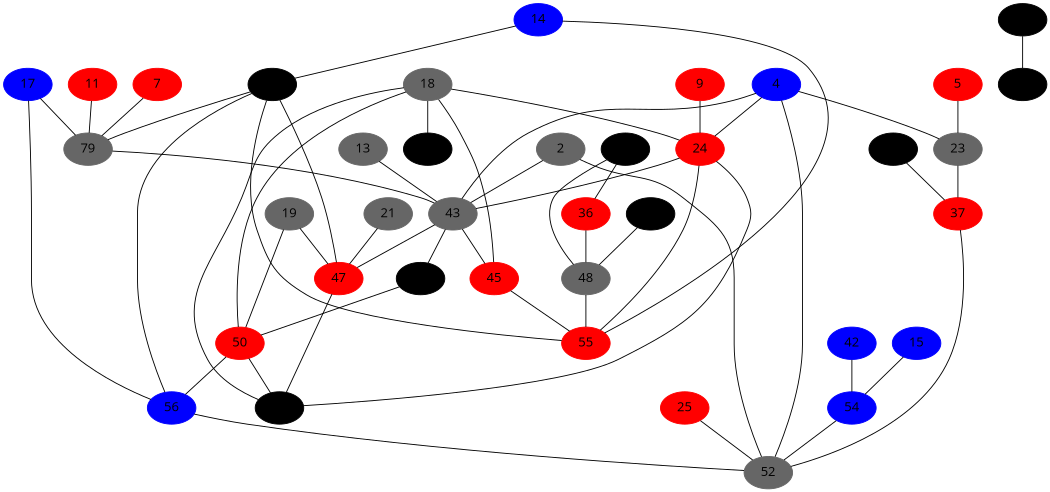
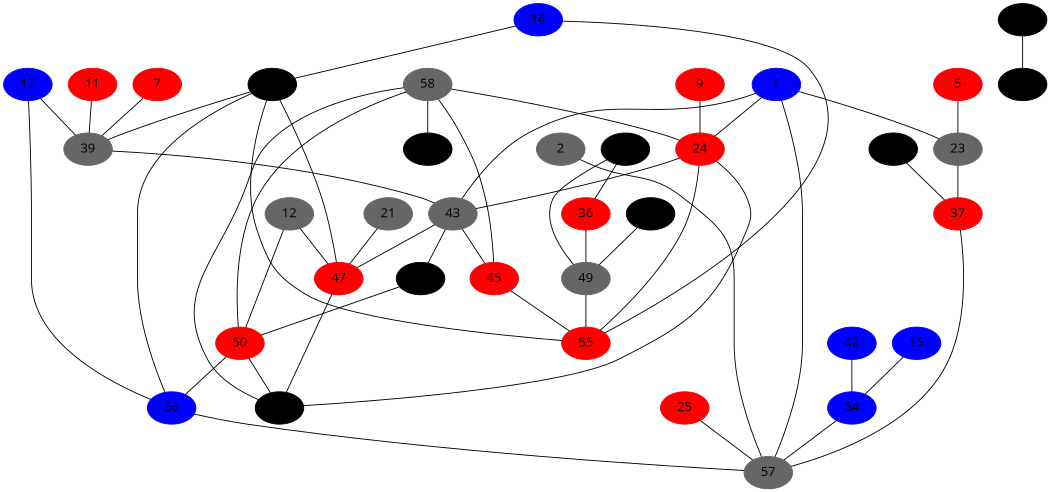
node "18": label "18" -> "58"
node "79": label "79" -> "39"
node "13": removed
edge "2" -- "43": removed
node "19": label "19" -> "12"
node "48": label "48" -> "49"
node "52": label "52" -> "57"
